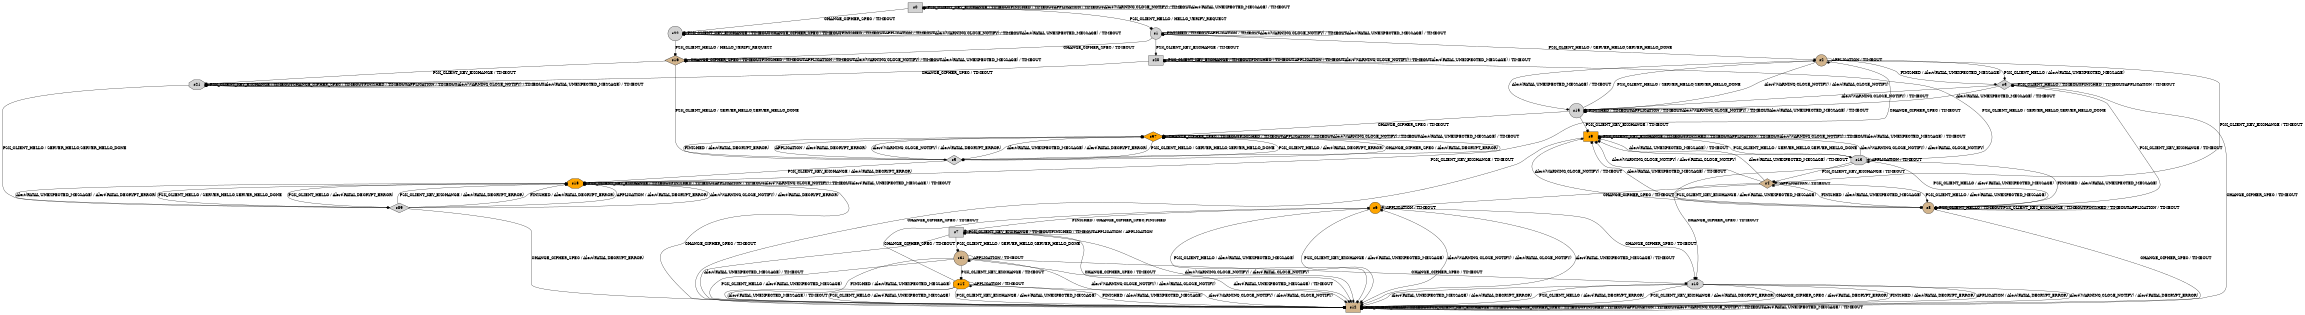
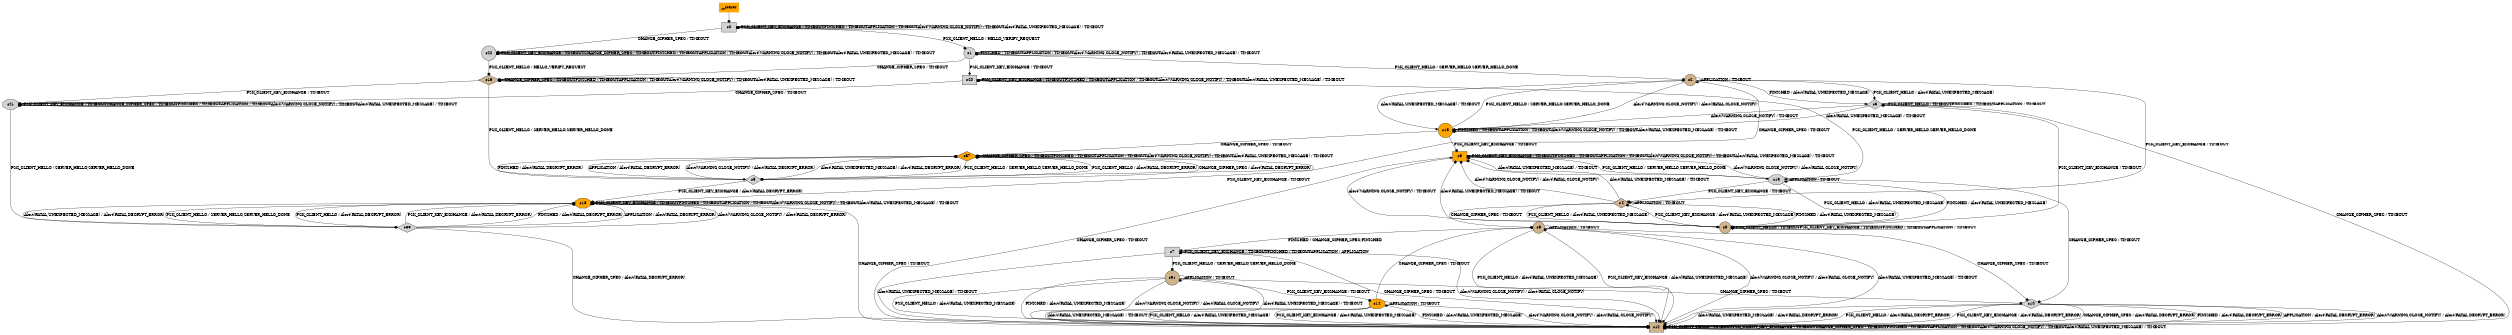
node "__start0": added
node "s15": fillcolor lightgrey -> orange
node "s6": fillcolor orange -> tan
node "s10": shape octagon -> diamond
edge "s8" -> "s12": removed, label "CHANGE_CIPHER_SPEC / TIMEOUT"
